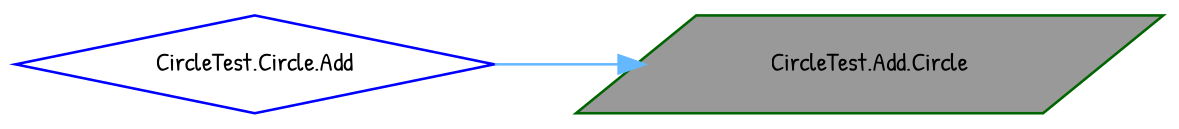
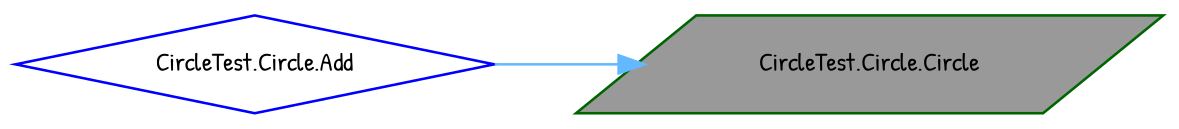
node "CircleTest.Add.Circle": label "CircleTest.Add.Circle" -> "CircleTest.Circle.Circle"
